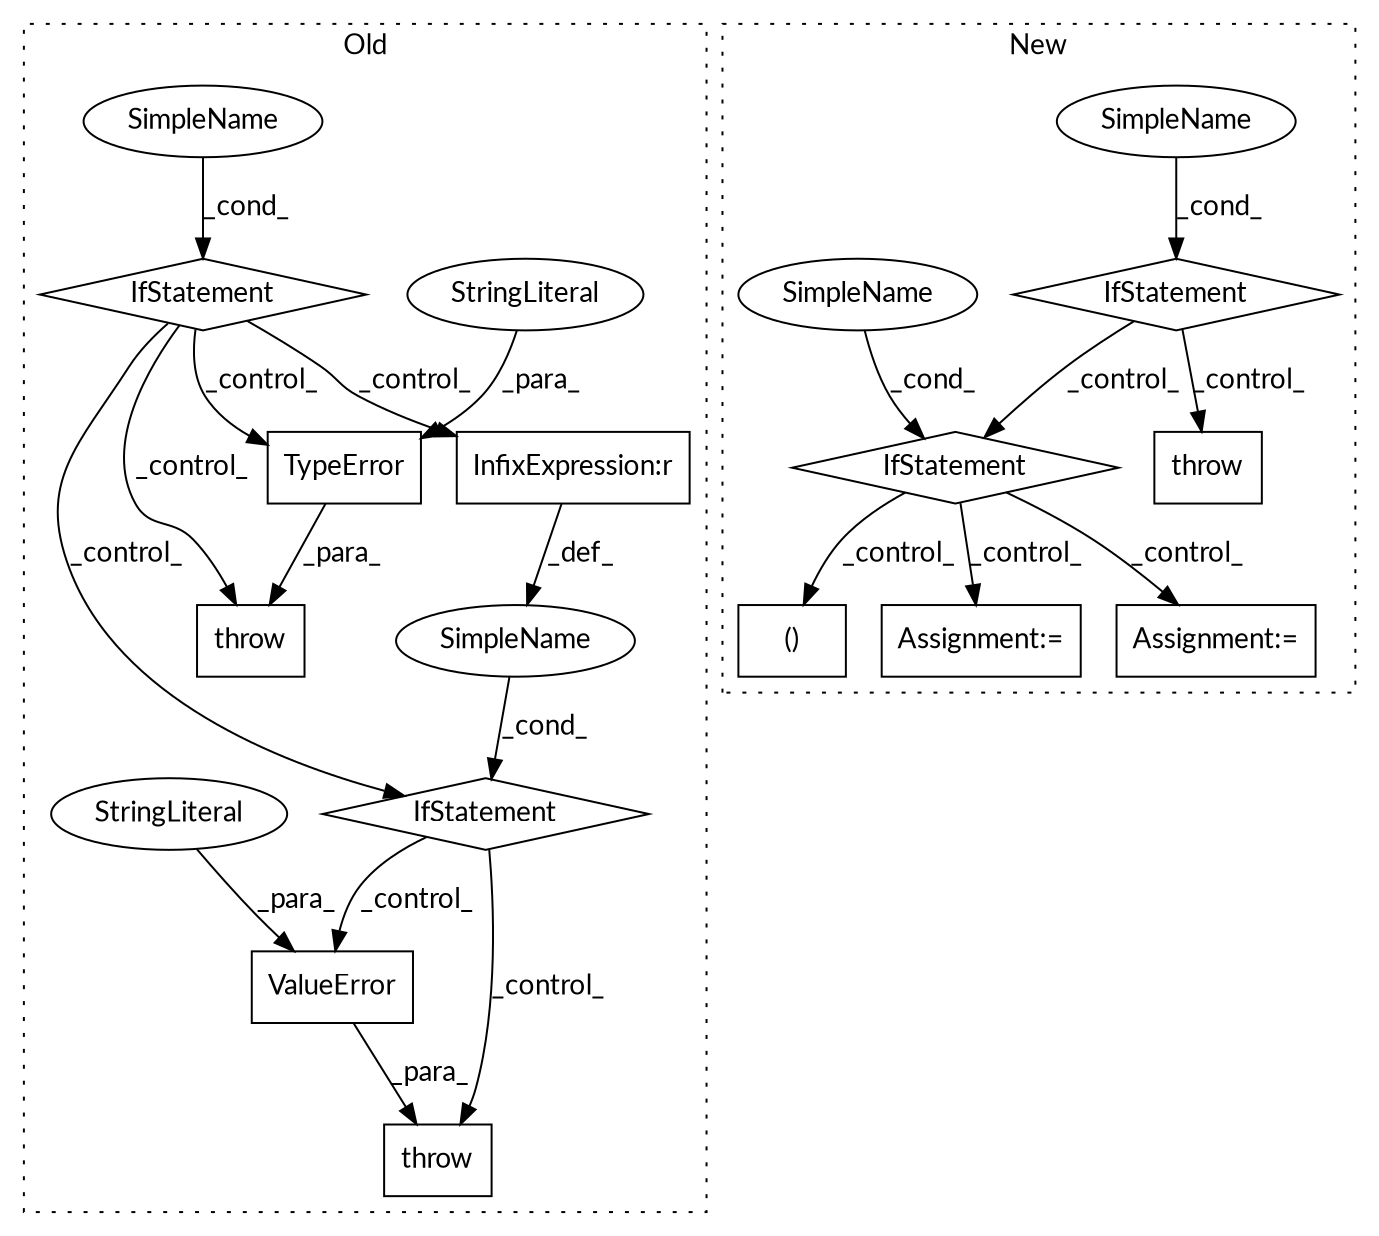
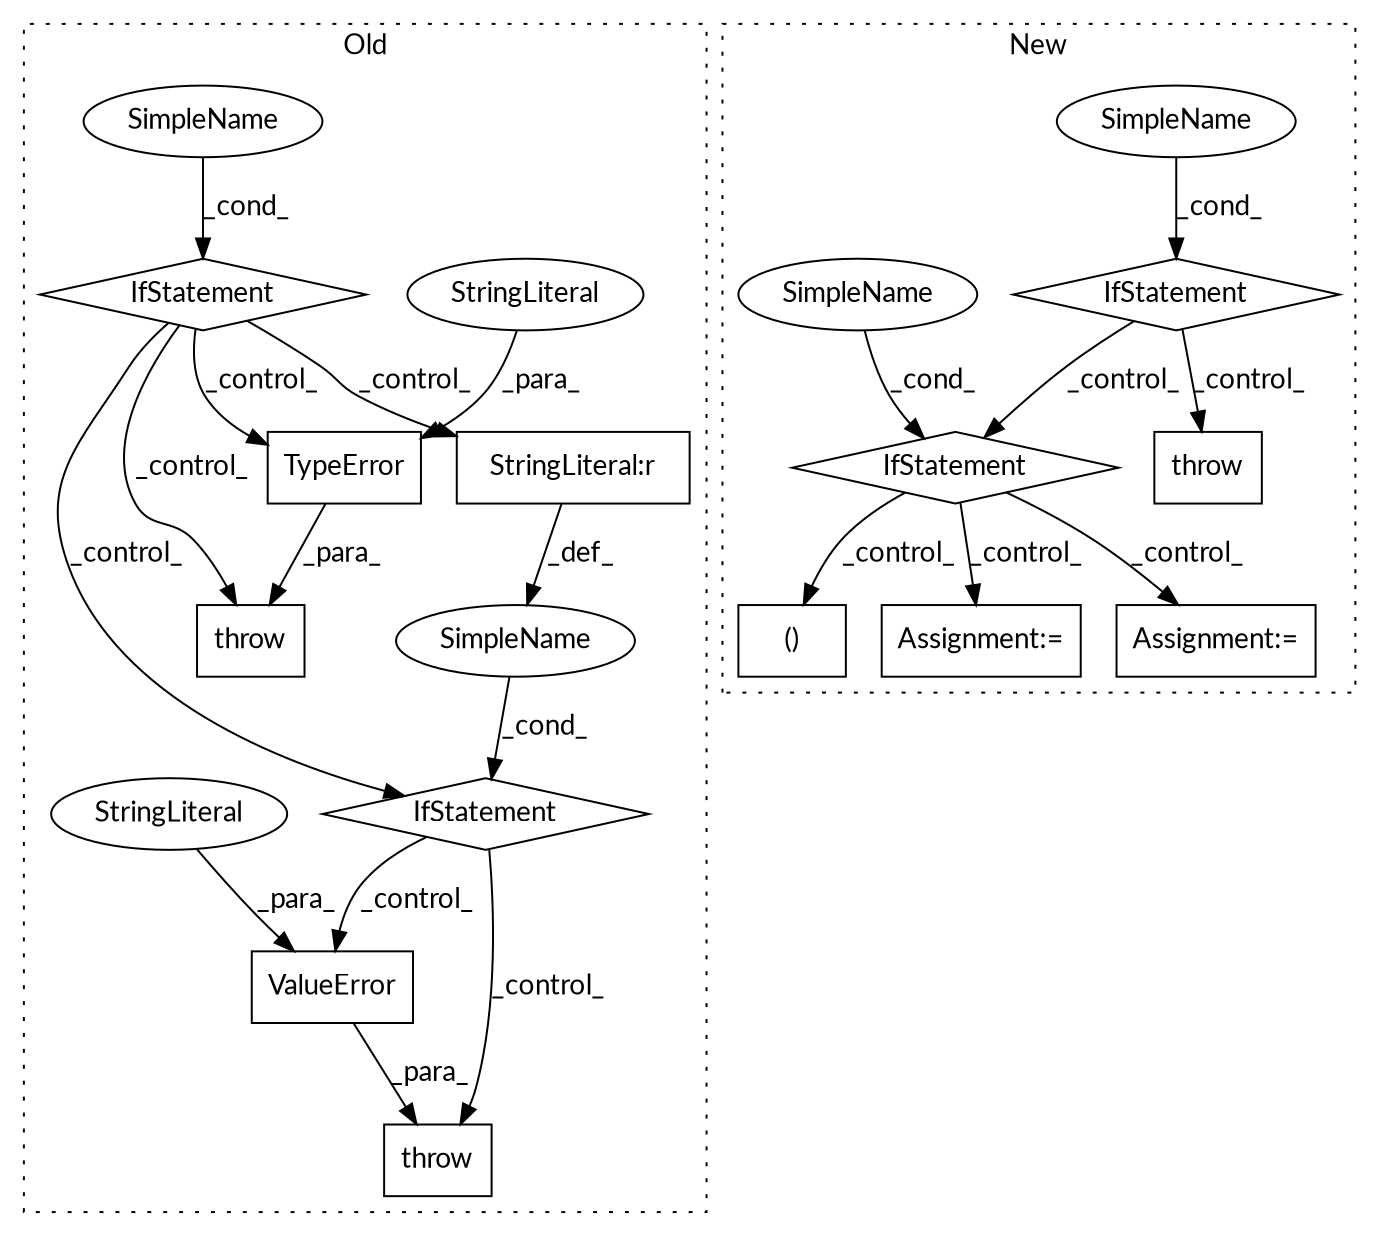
node "InfixExpression:r": label "InfixExpression:r" -> "StringLiteral:r"
